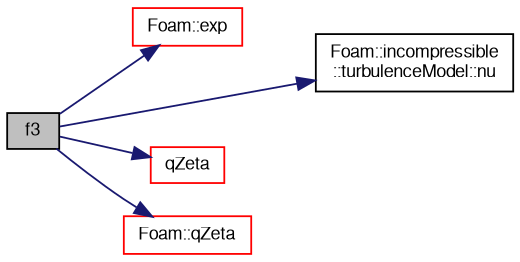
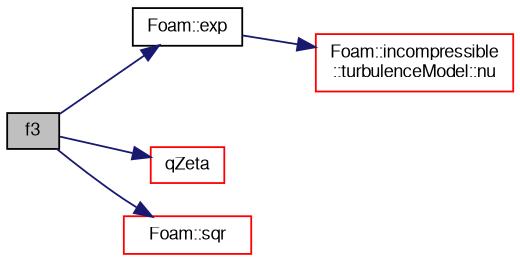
node "Foam::exp": color red -> black
node "Foam::incompressible ::turbulenceModel::nu": color black -> red
edge "f3" -> "Foam::incompressible ::turbulenceModel::nu": now "Foam::exp" -> "Foam::incompressible ::turbulenceModel::nu"
node "Foam::qZeta": label "Foam::qZeta" -> "Foam::sqr"
